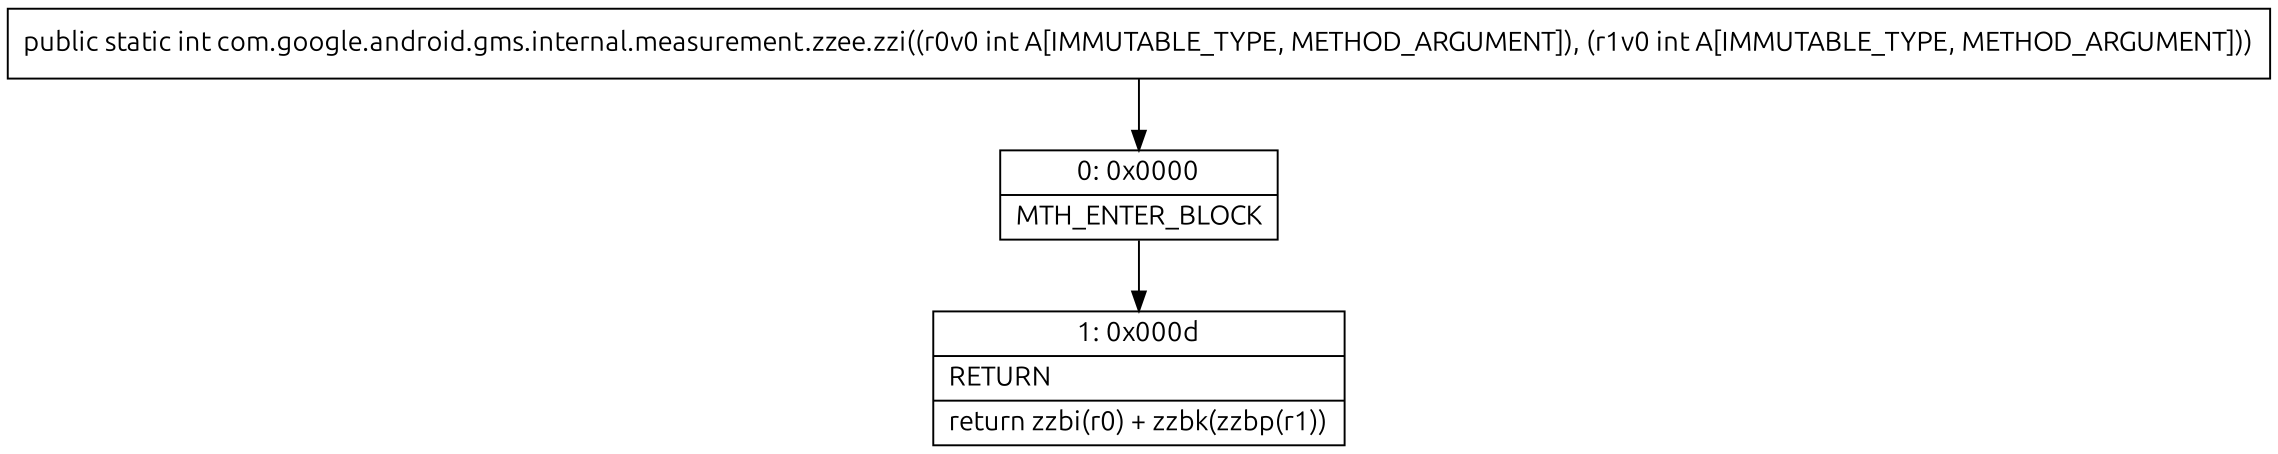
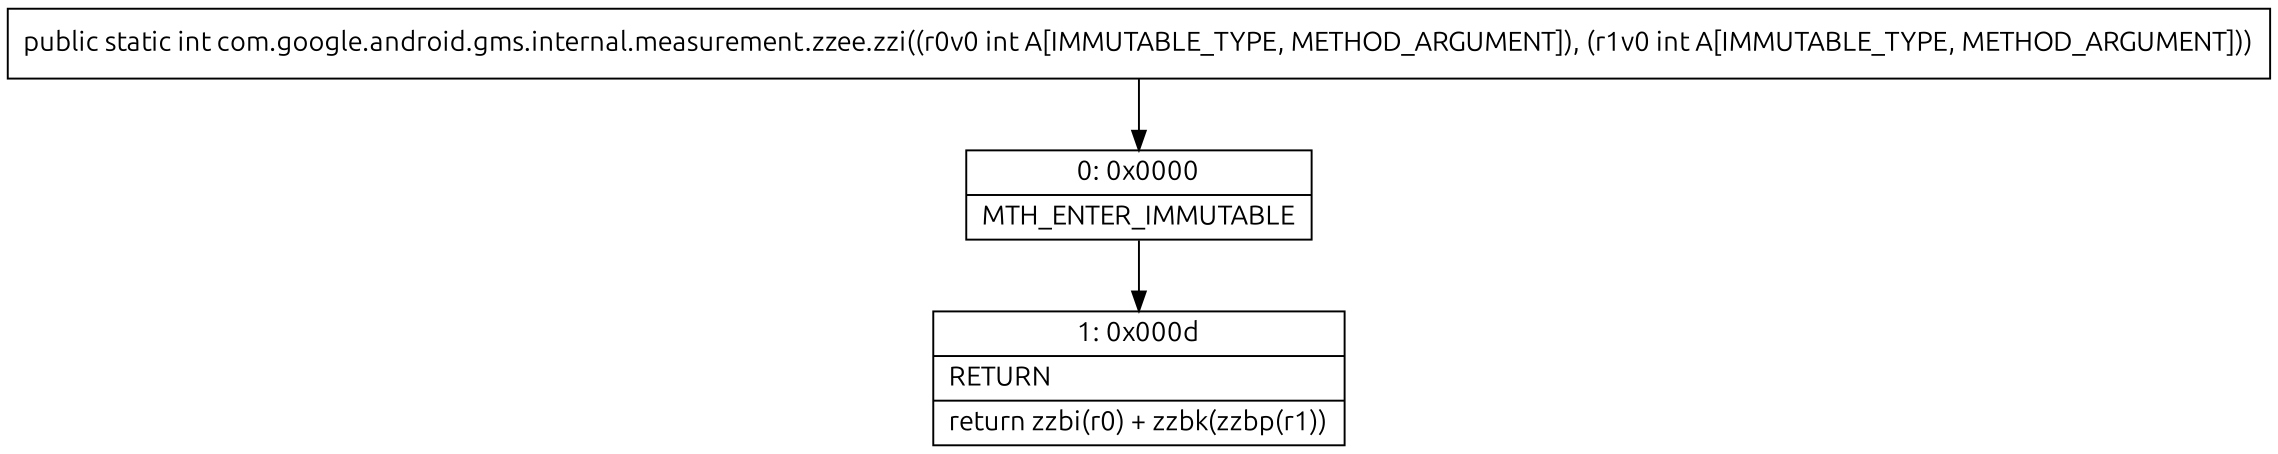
node "0: 0x0000": text "MTH_ENTER_BLOCK" -> "MTH_ENTER_IMMUTABLE"
